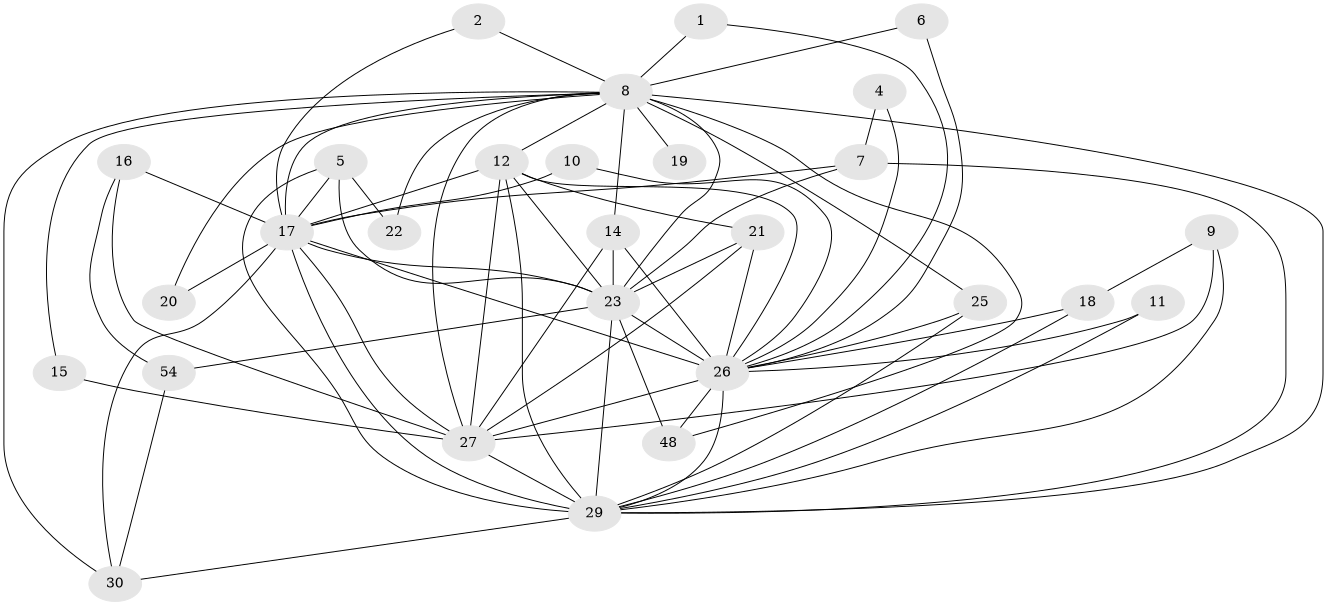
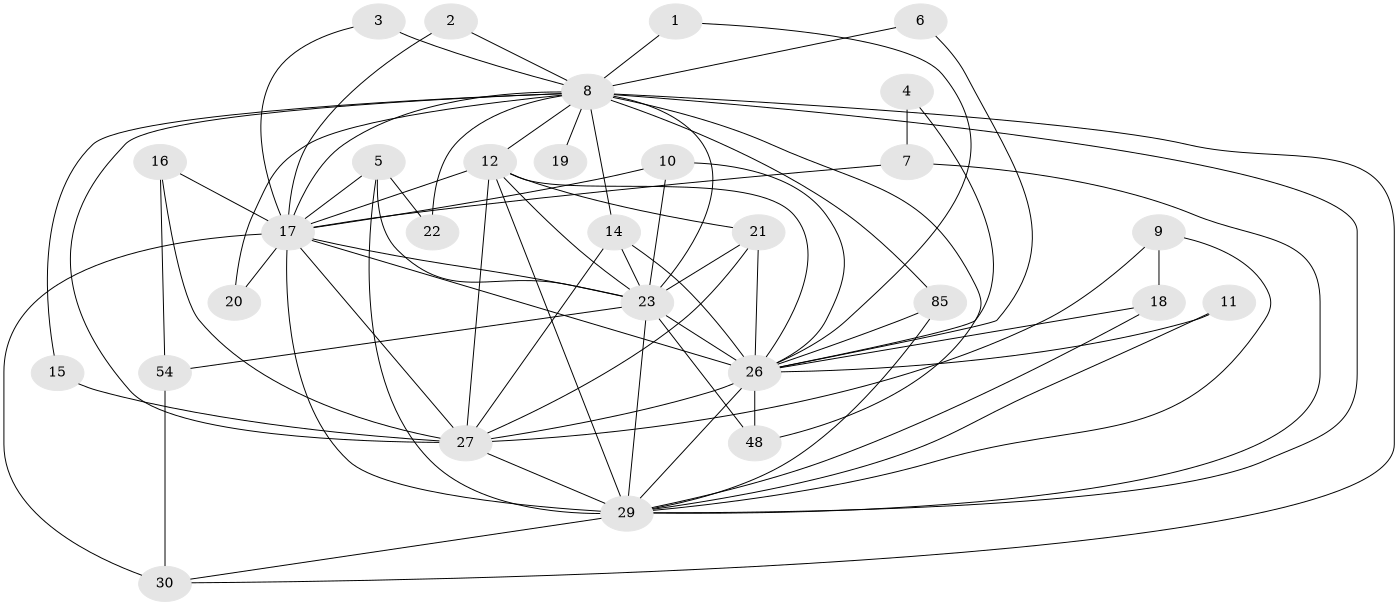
node "3": added
edge "7" -- "23": now "10" -- "23"
node "25": label "25" -> "85"
